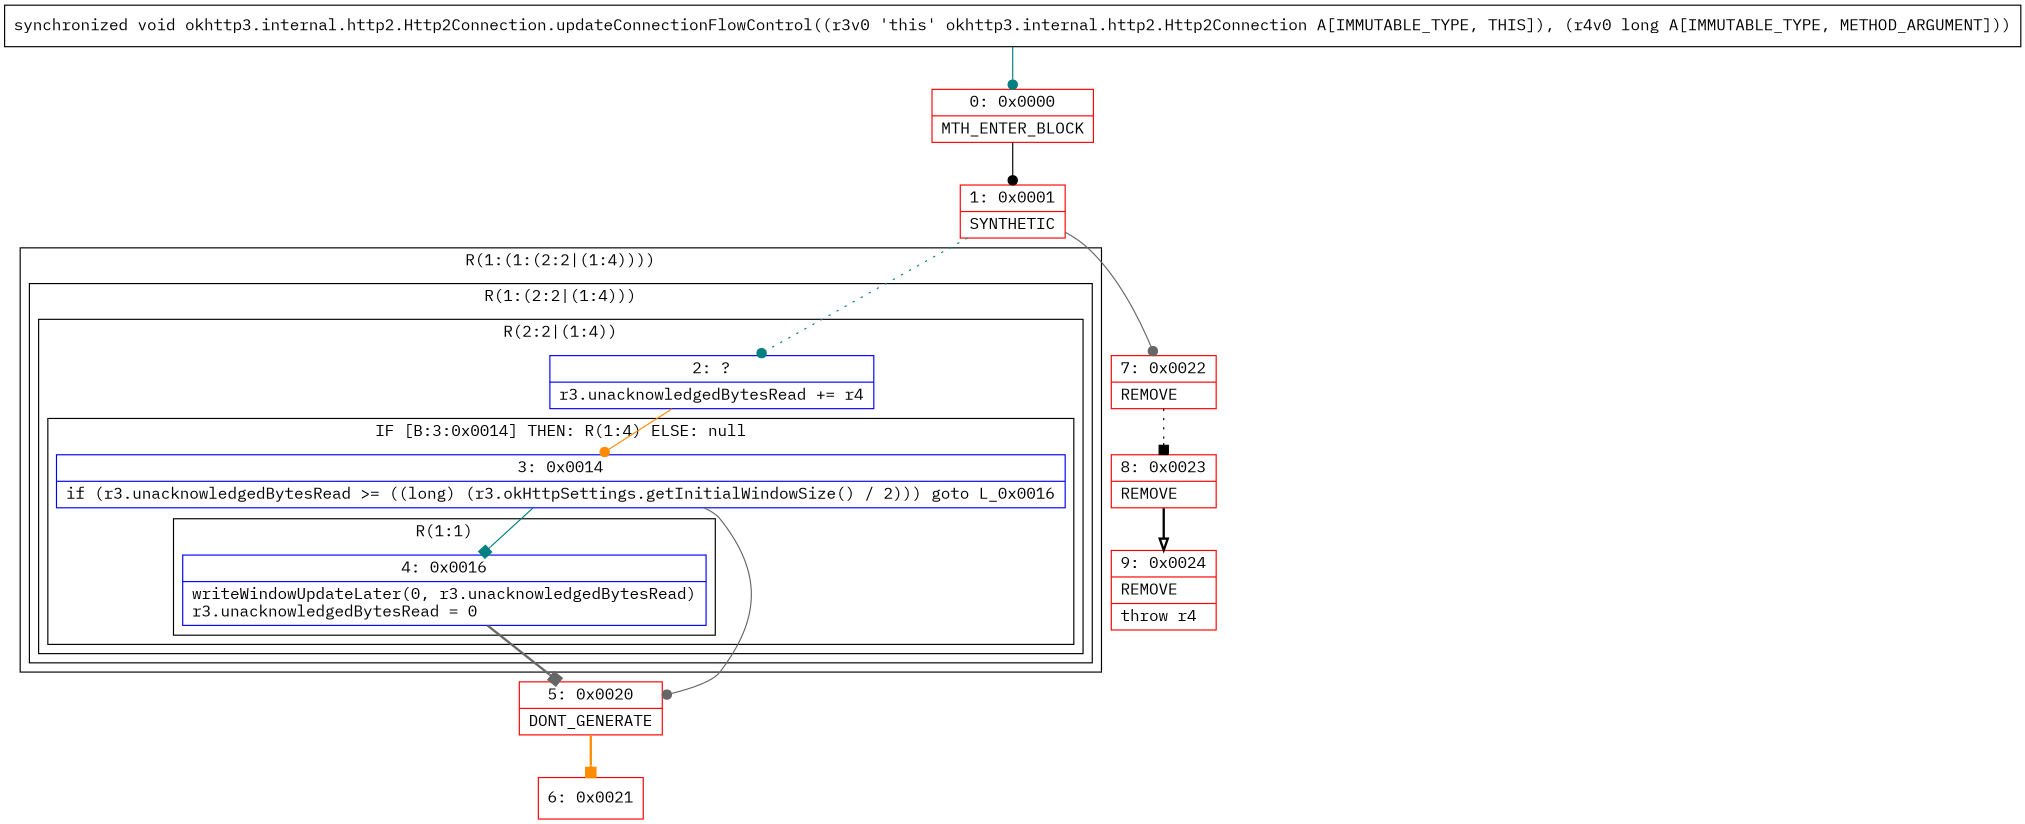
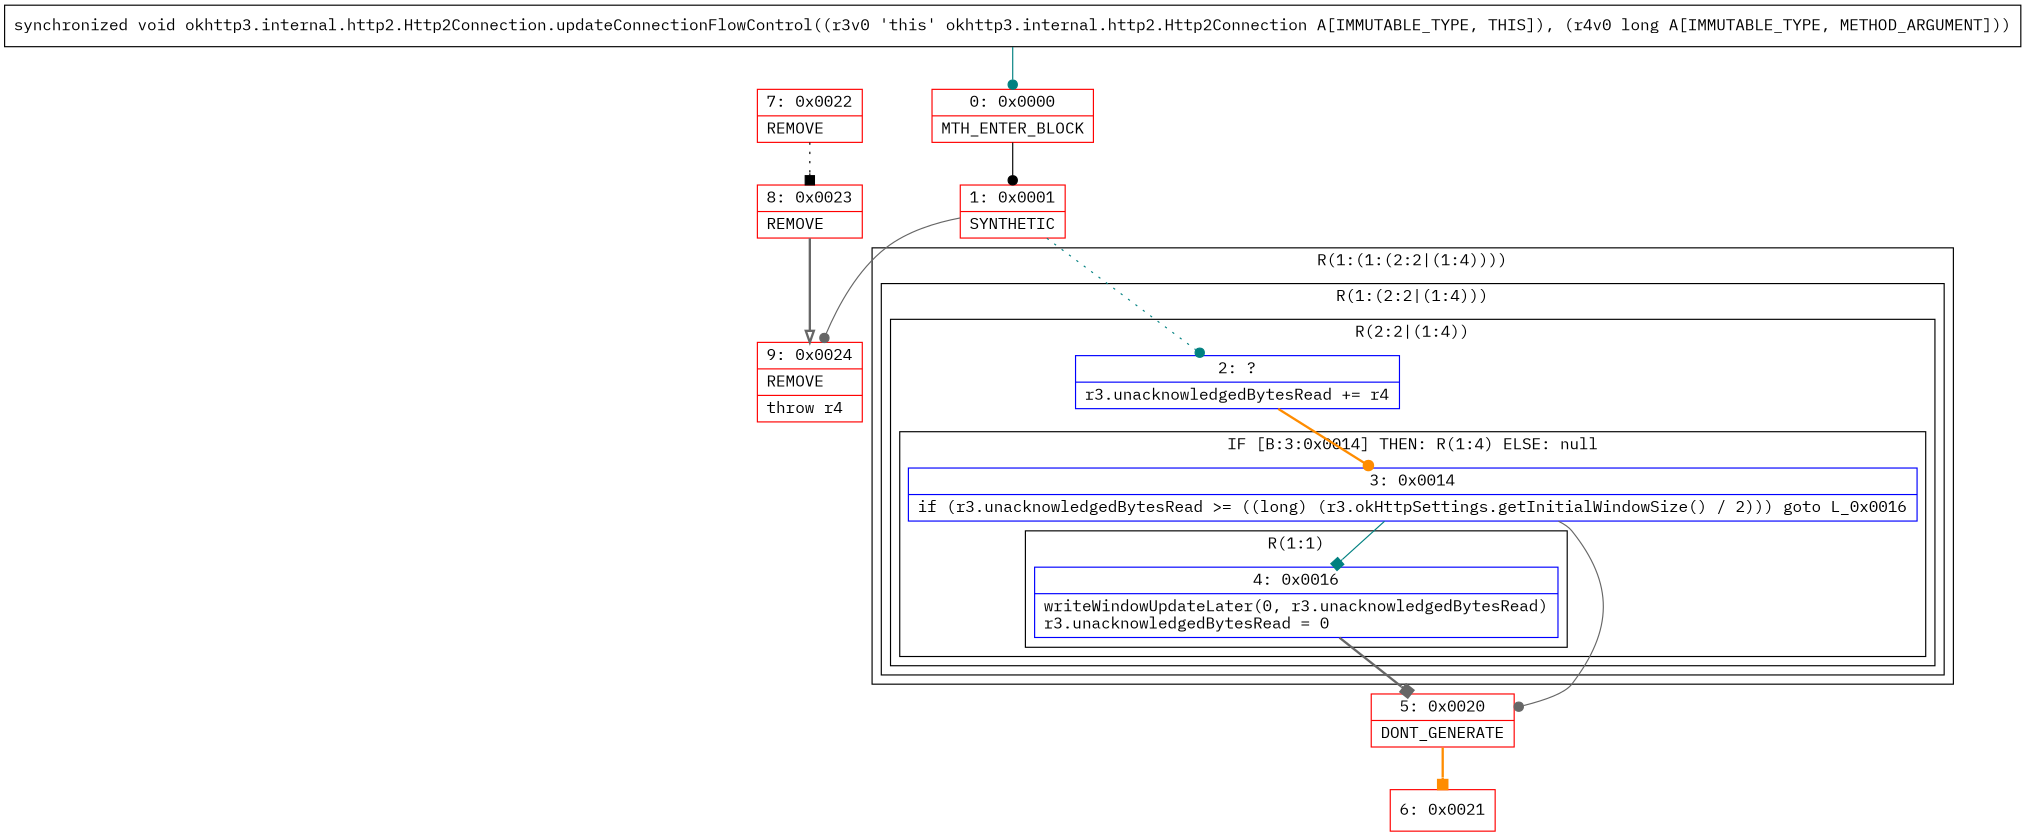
edge "1: 0x0001" -> "7: 0x0022": now "1: 0x0001" -> "9: 0x0024"
edge "2: ?" -> "3: 0x0014": style solid -> bold
edge "8: 0x0023" -> "9: 0x0024": color black -> gray40
